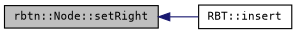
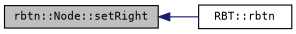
node "RBT::insert": label "RBT::insert" -> "RBT::rbtn"
